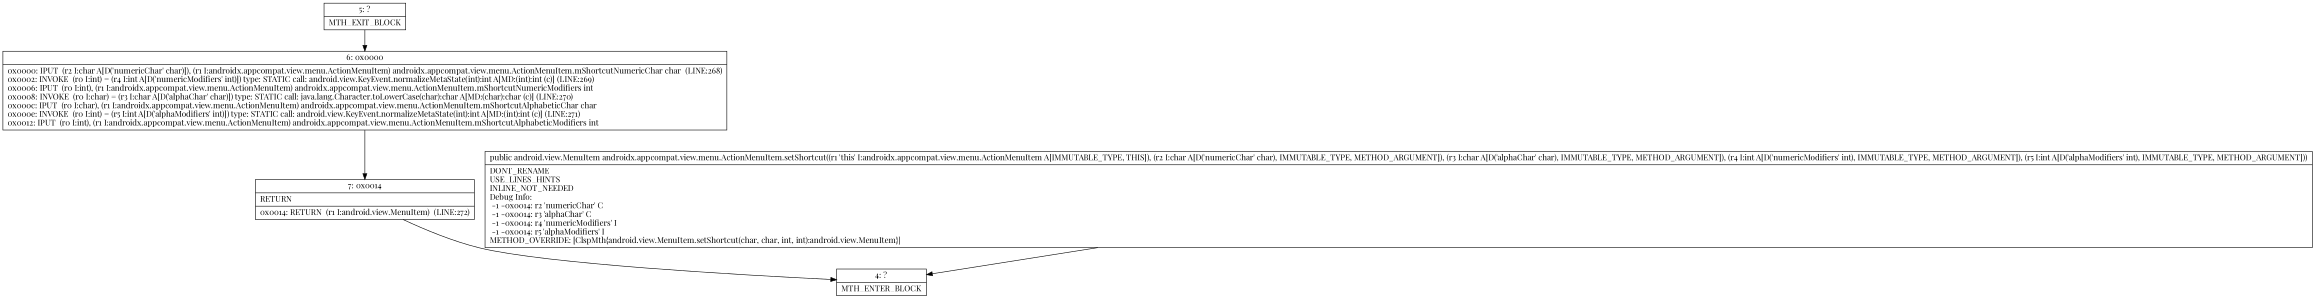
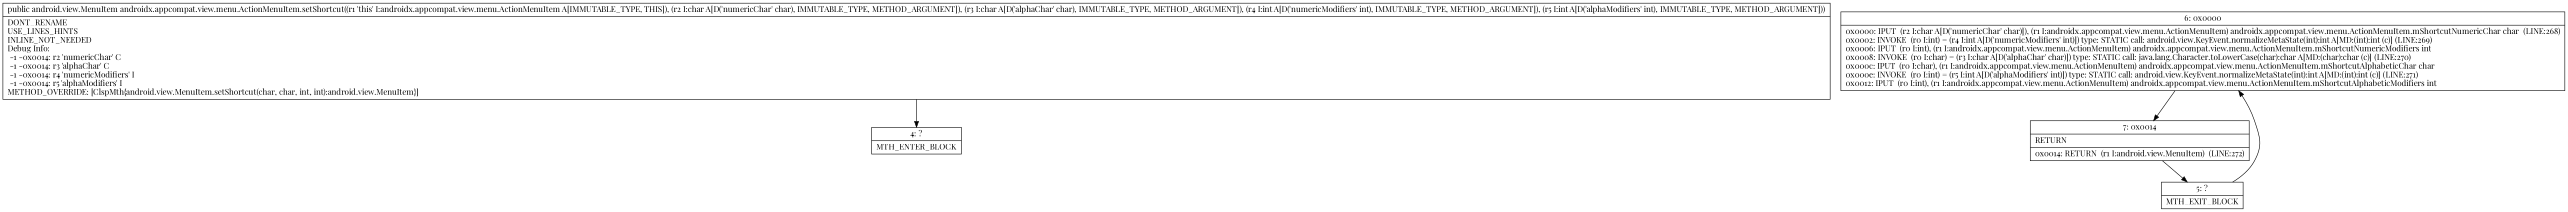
edge "7: 0x0014" -> "4: ?": now "7: 0x0014" -> "5: ?"
